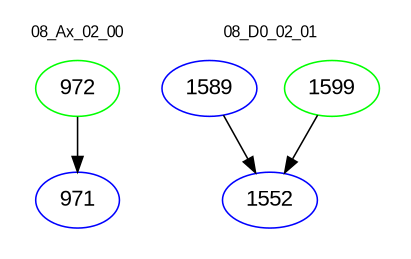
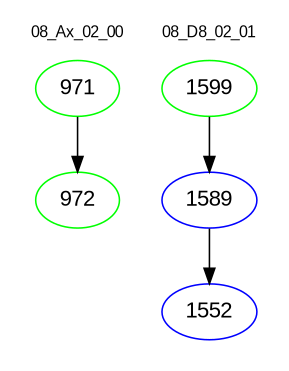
cluster "08_D0_02_01": label "08_D0_02_01" -> "08_D8_02_01"
edge "972" -> "971": reversed
edge "1599" -> "1552": now "1599" -> "1589"
node "971": color blue -> green
